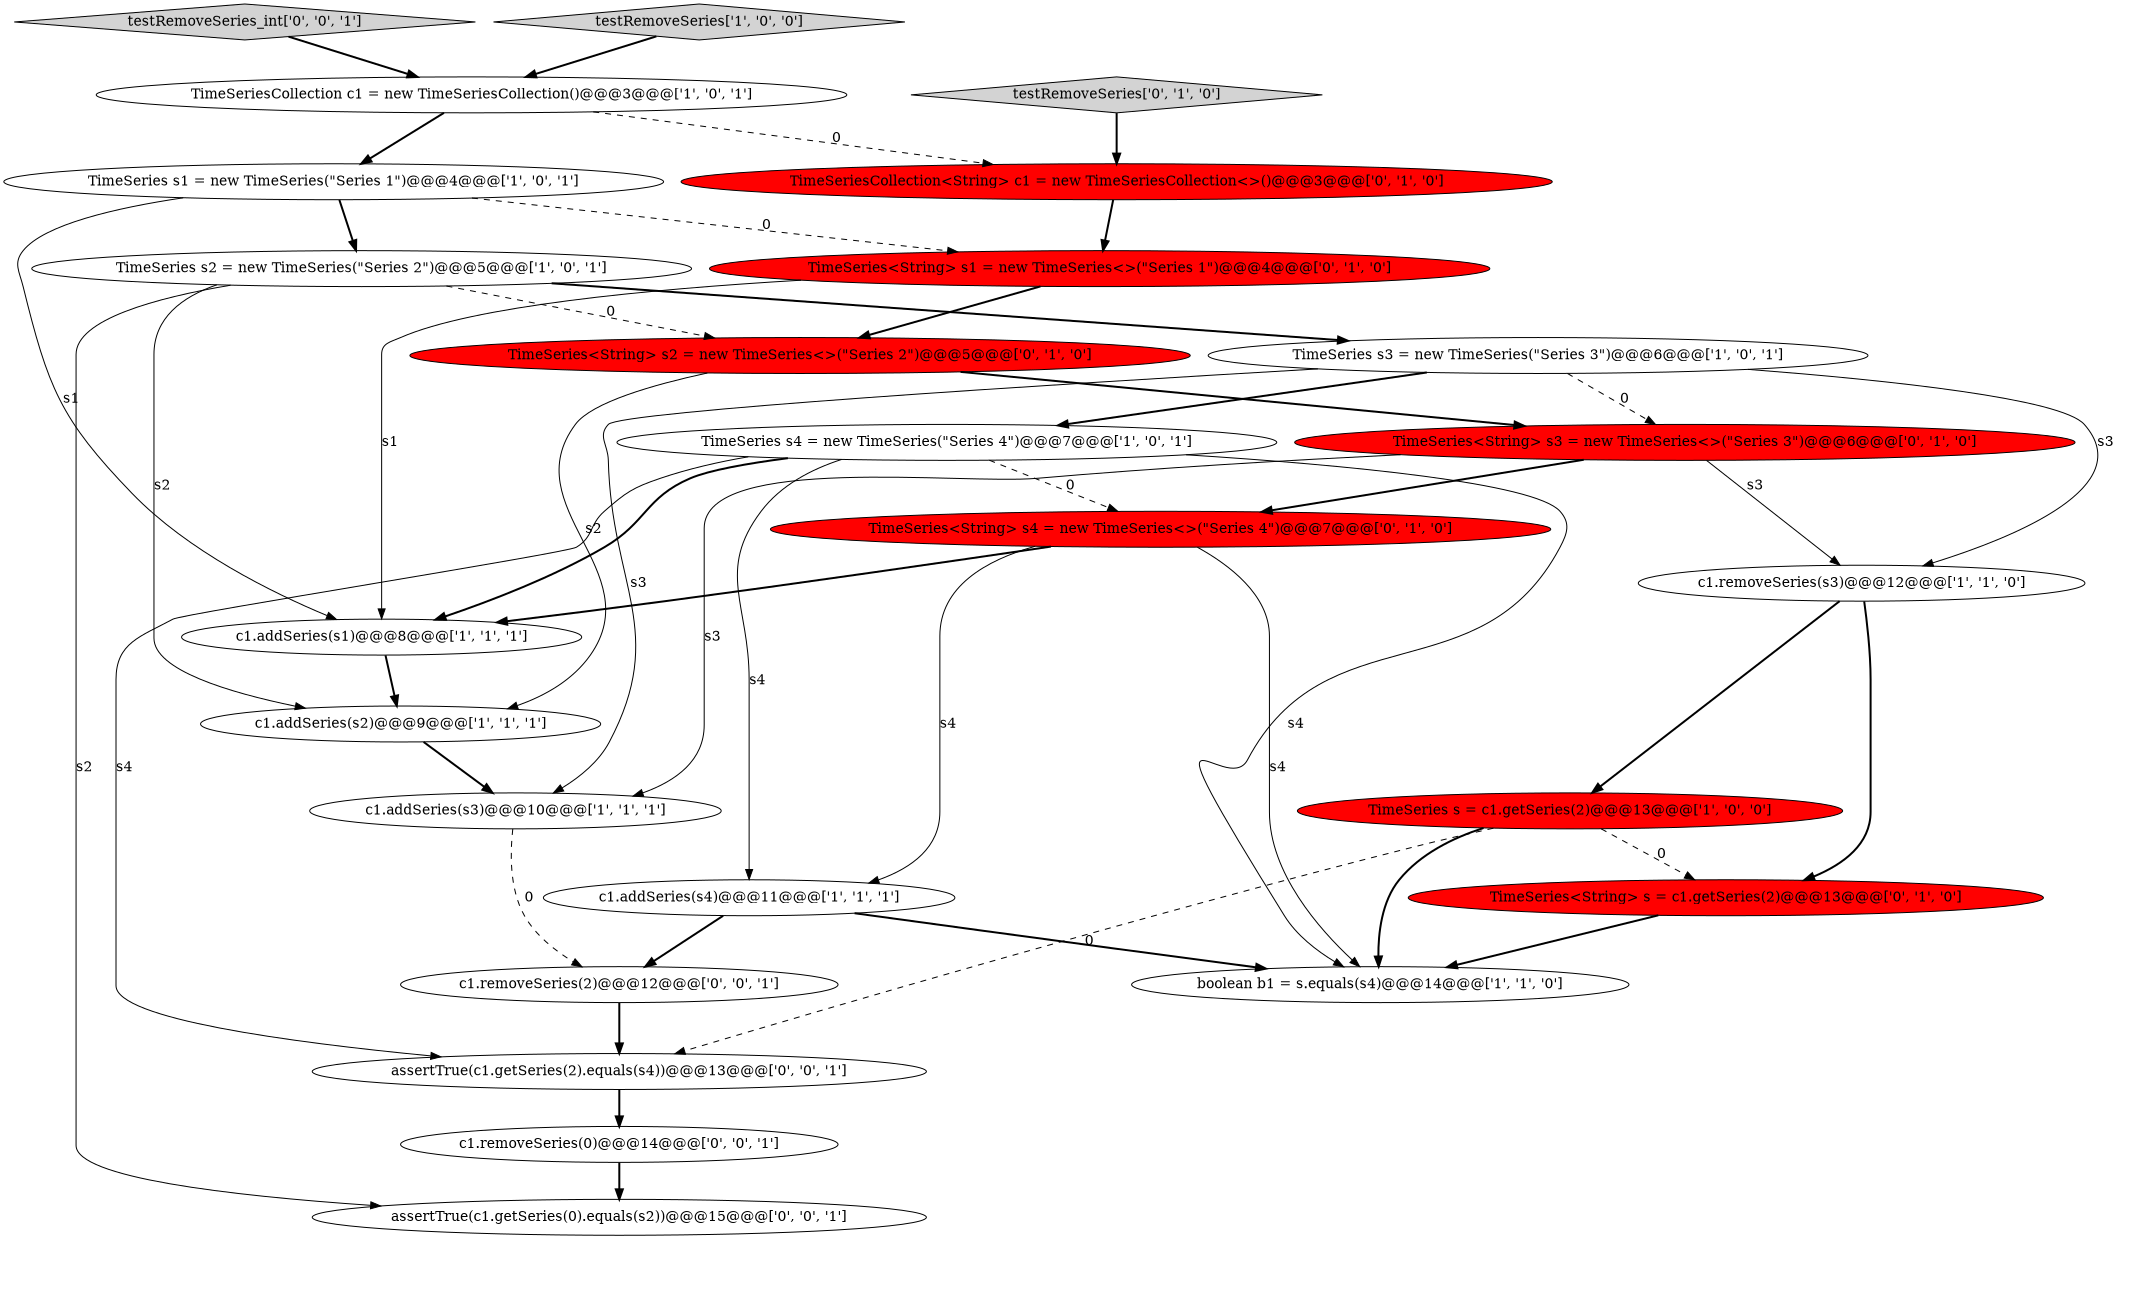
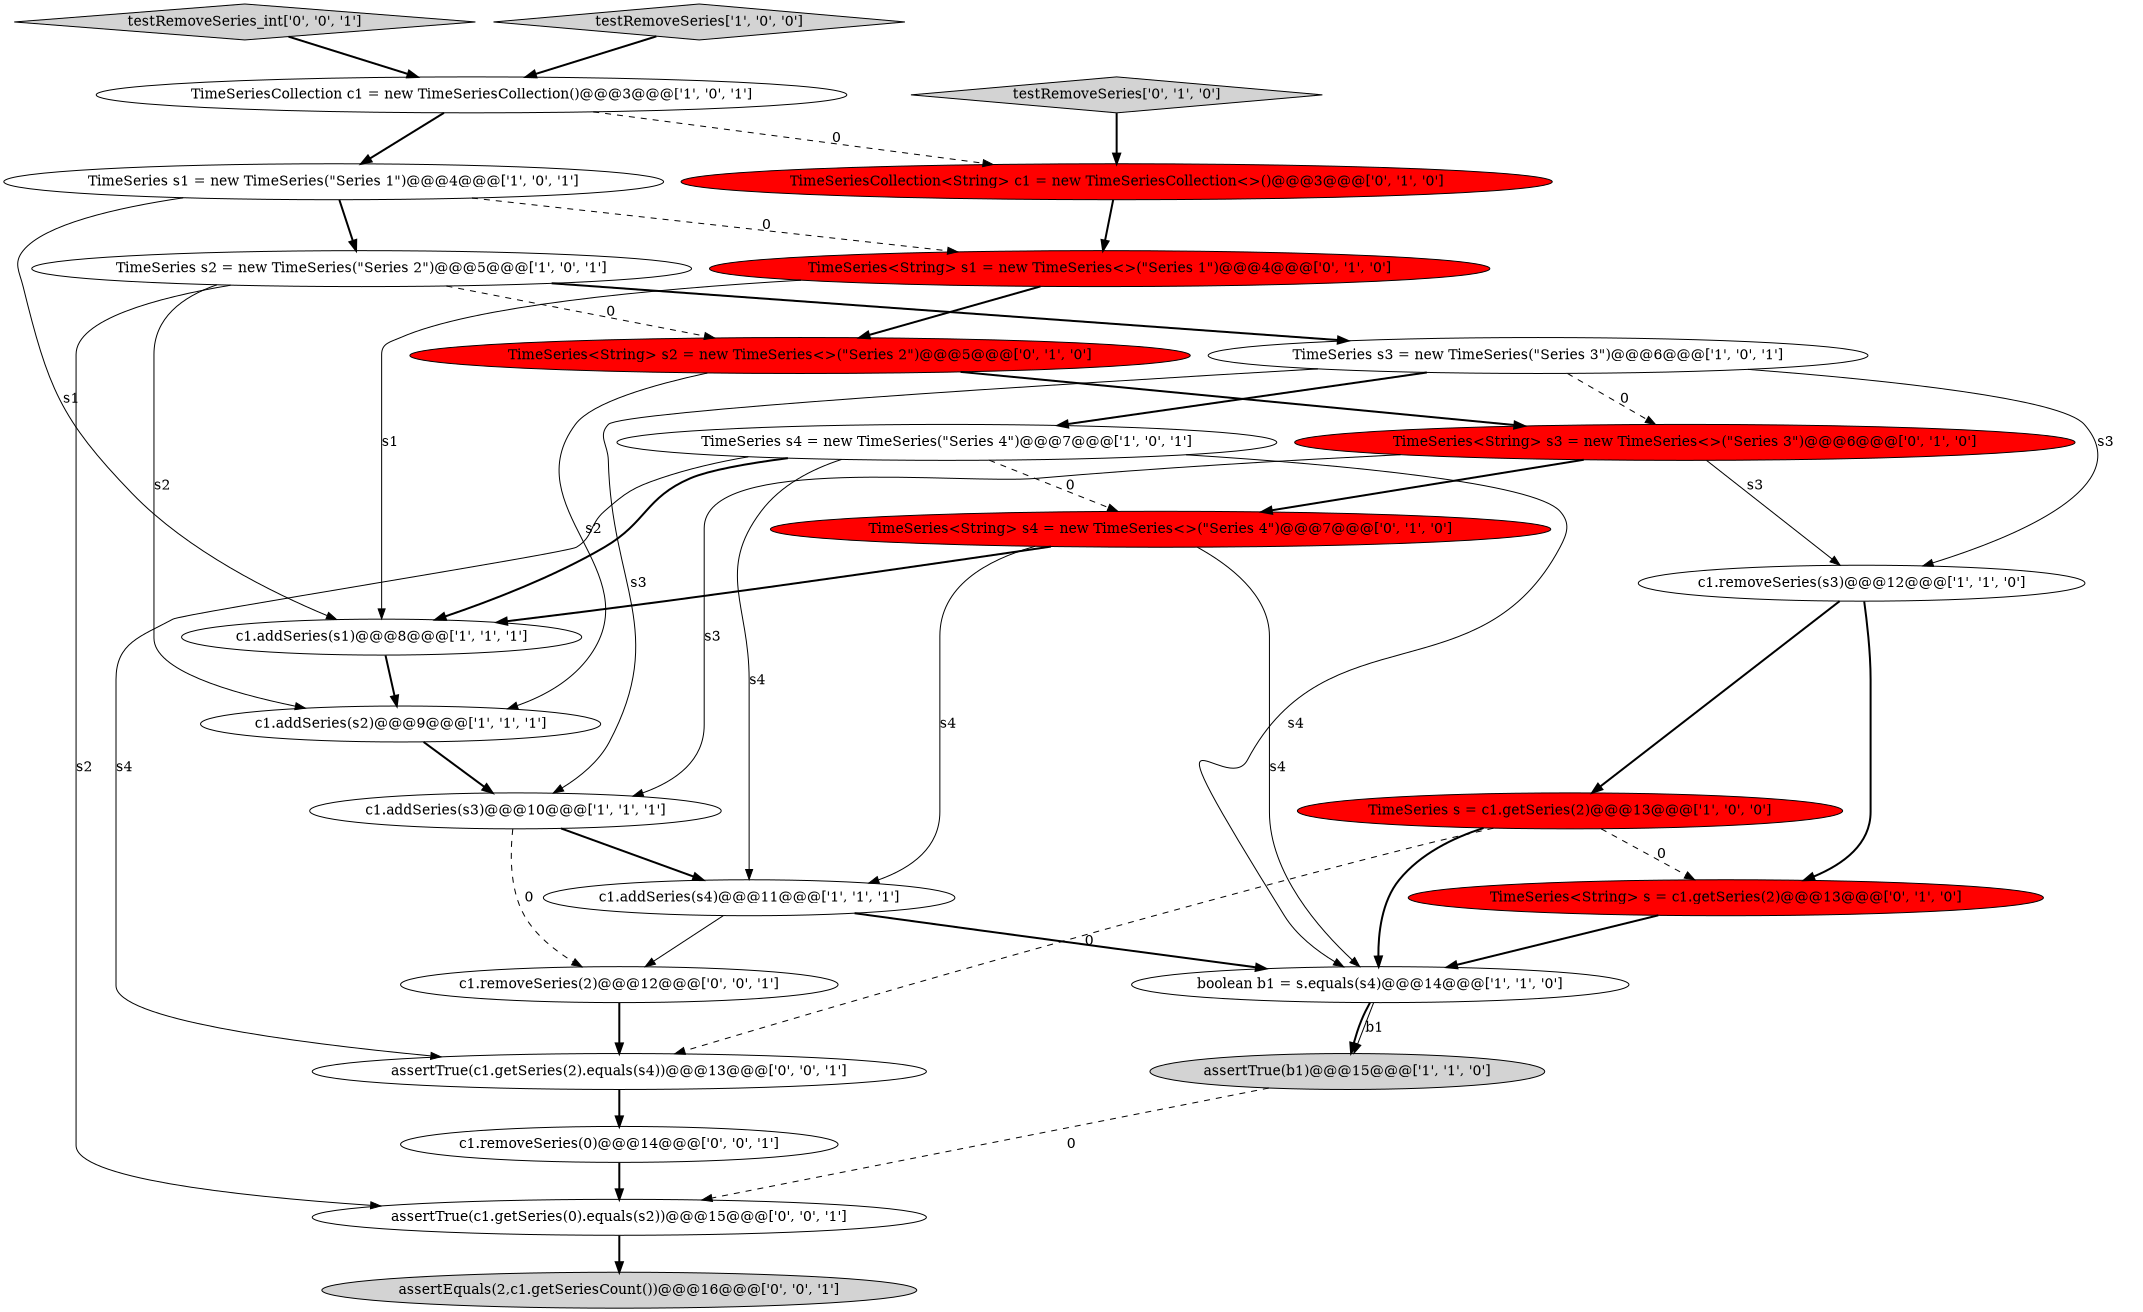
edge "c1.addSeries(s3)@@@10@@@['1', '1', '1']" -> "c1.addSeries(s4)@@@11@@@['1', '1', '1']": added
edge "c1.addSeries(s4)@@@11@@@['1', '1', '1']" -> "c1.removeSeries(2)@@@12@@@['0', '0', '1']": style bold -> solid
node "assertTrue(b1)@@@15@@@['1', '1', '0']": added
node "assertEquals(2,c1.getSeriesCount())@@@16@@@['0', '0', '1']": added
